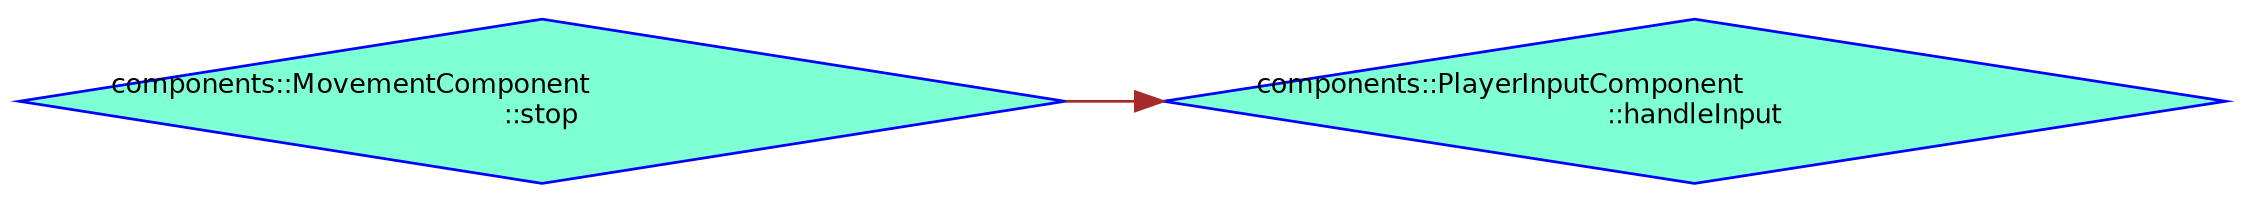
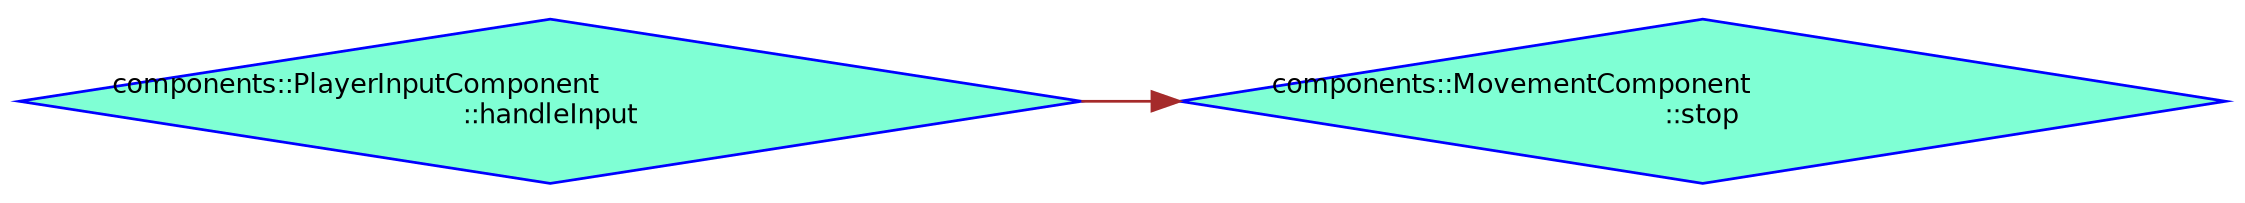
edge "components::MovementComponent ::stop" -> "components::PlayerInputComponent ::handleInput": reversed
